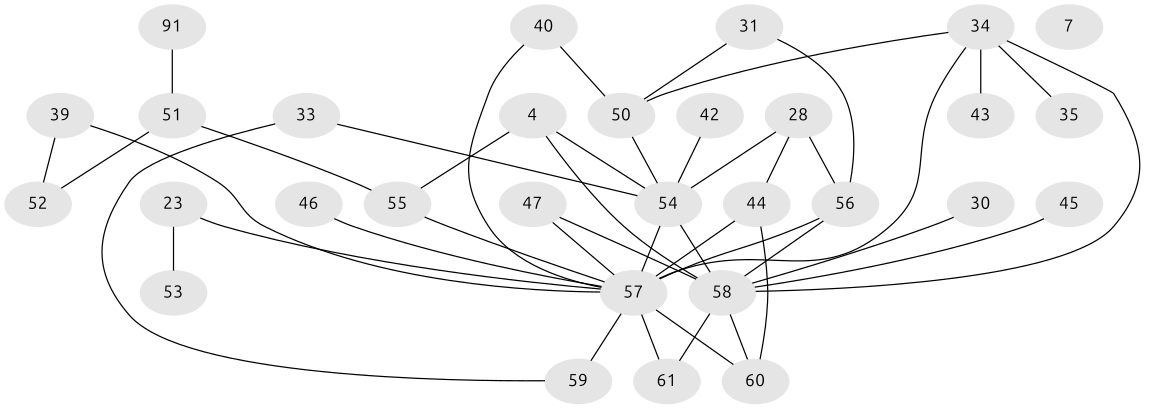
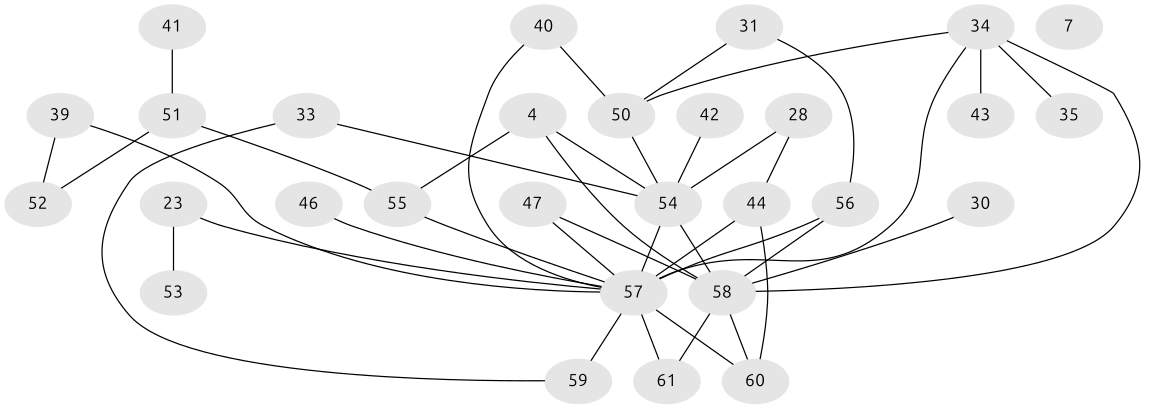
node "91": label "91" -> "41"
edge "28" -- "56": removed
node "45": removed
